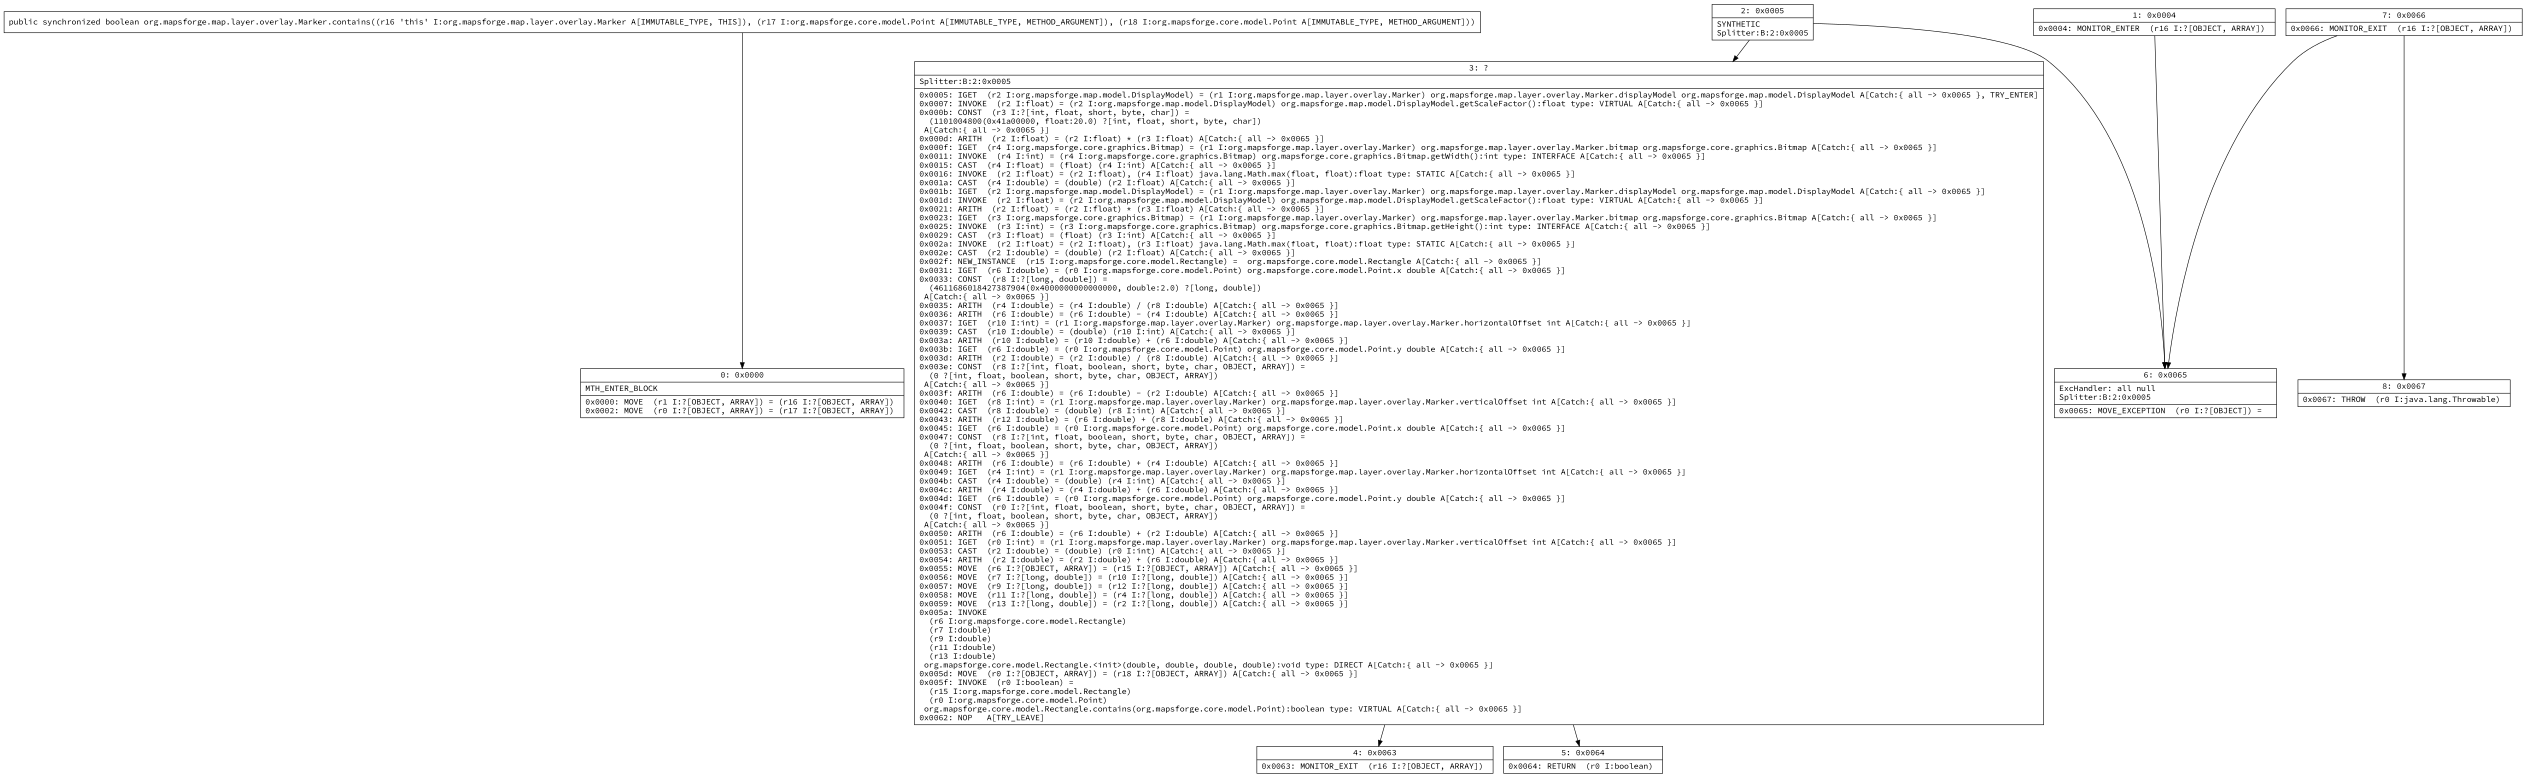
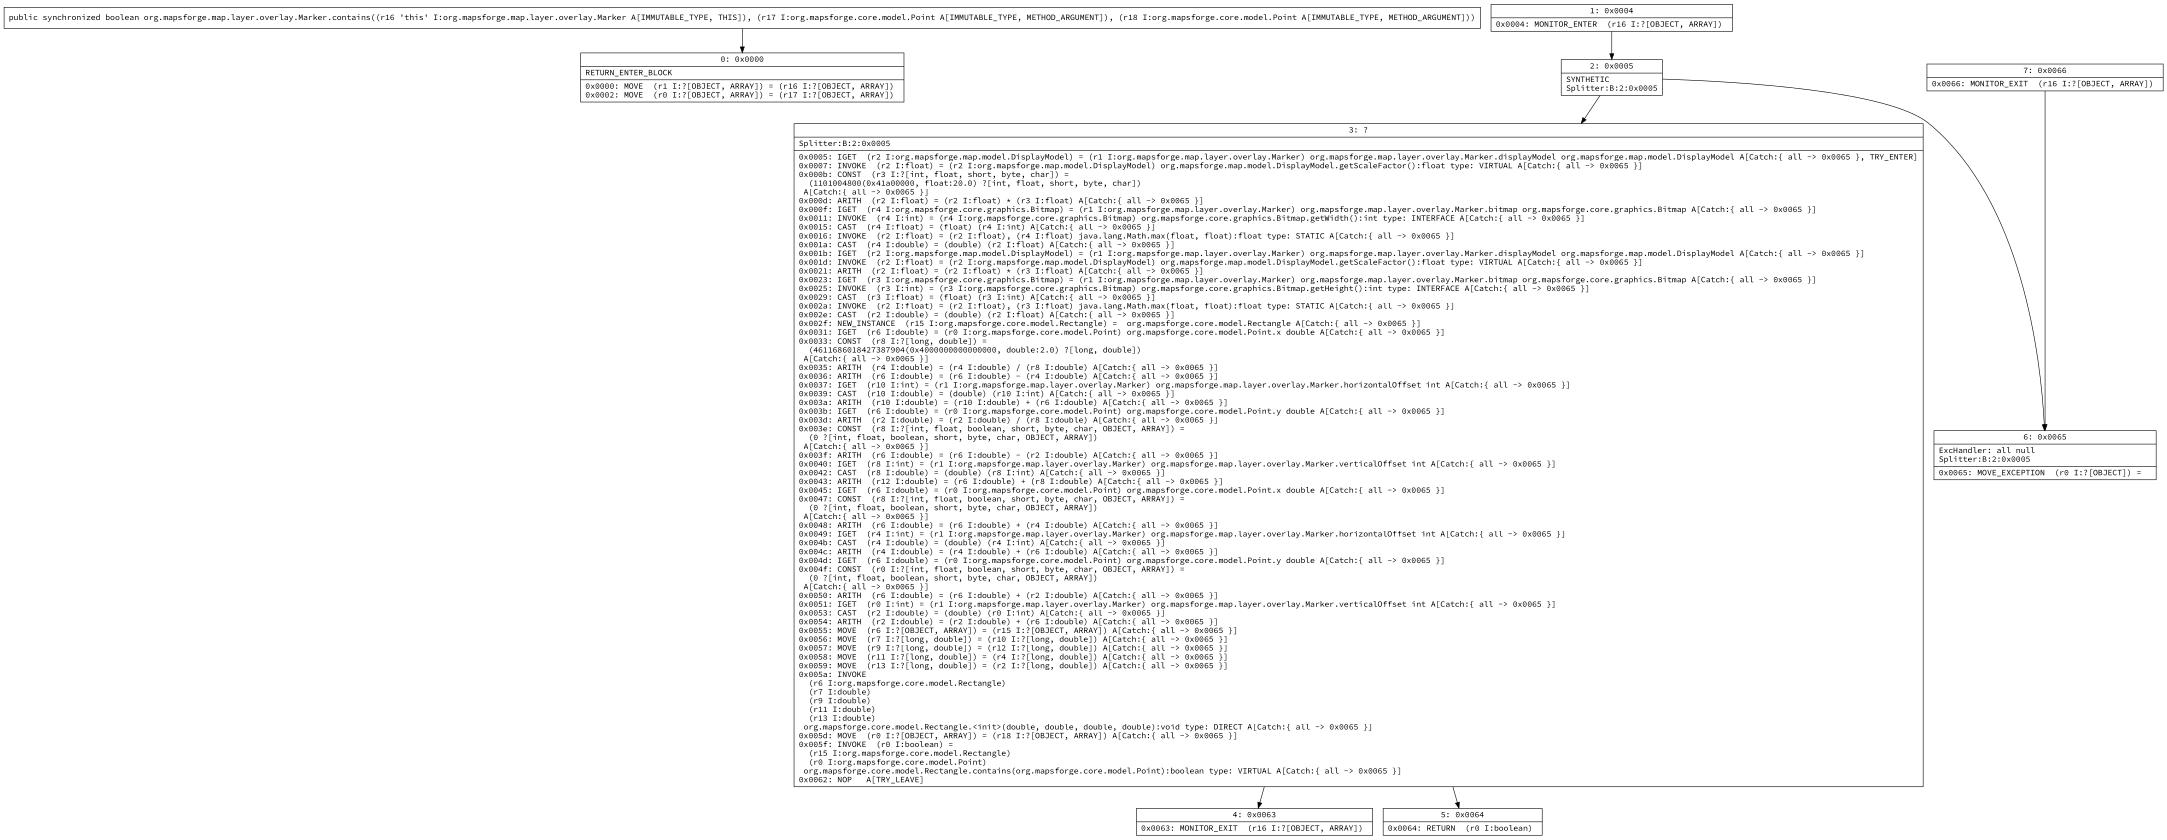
edge "1: 0x0004" -> "6: 0x0065": now "1: 0x0004" -> "2: 0x0005"
node "0: 0x0000": text "MTH_ENTER_BLOCK" -> "RETURN_ENTER_BLOCK"
node "8: 0x0067": removed
